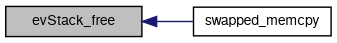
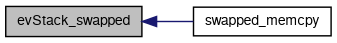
node "evStack_free": label "evStack_free" -> "evStack_swapped"
